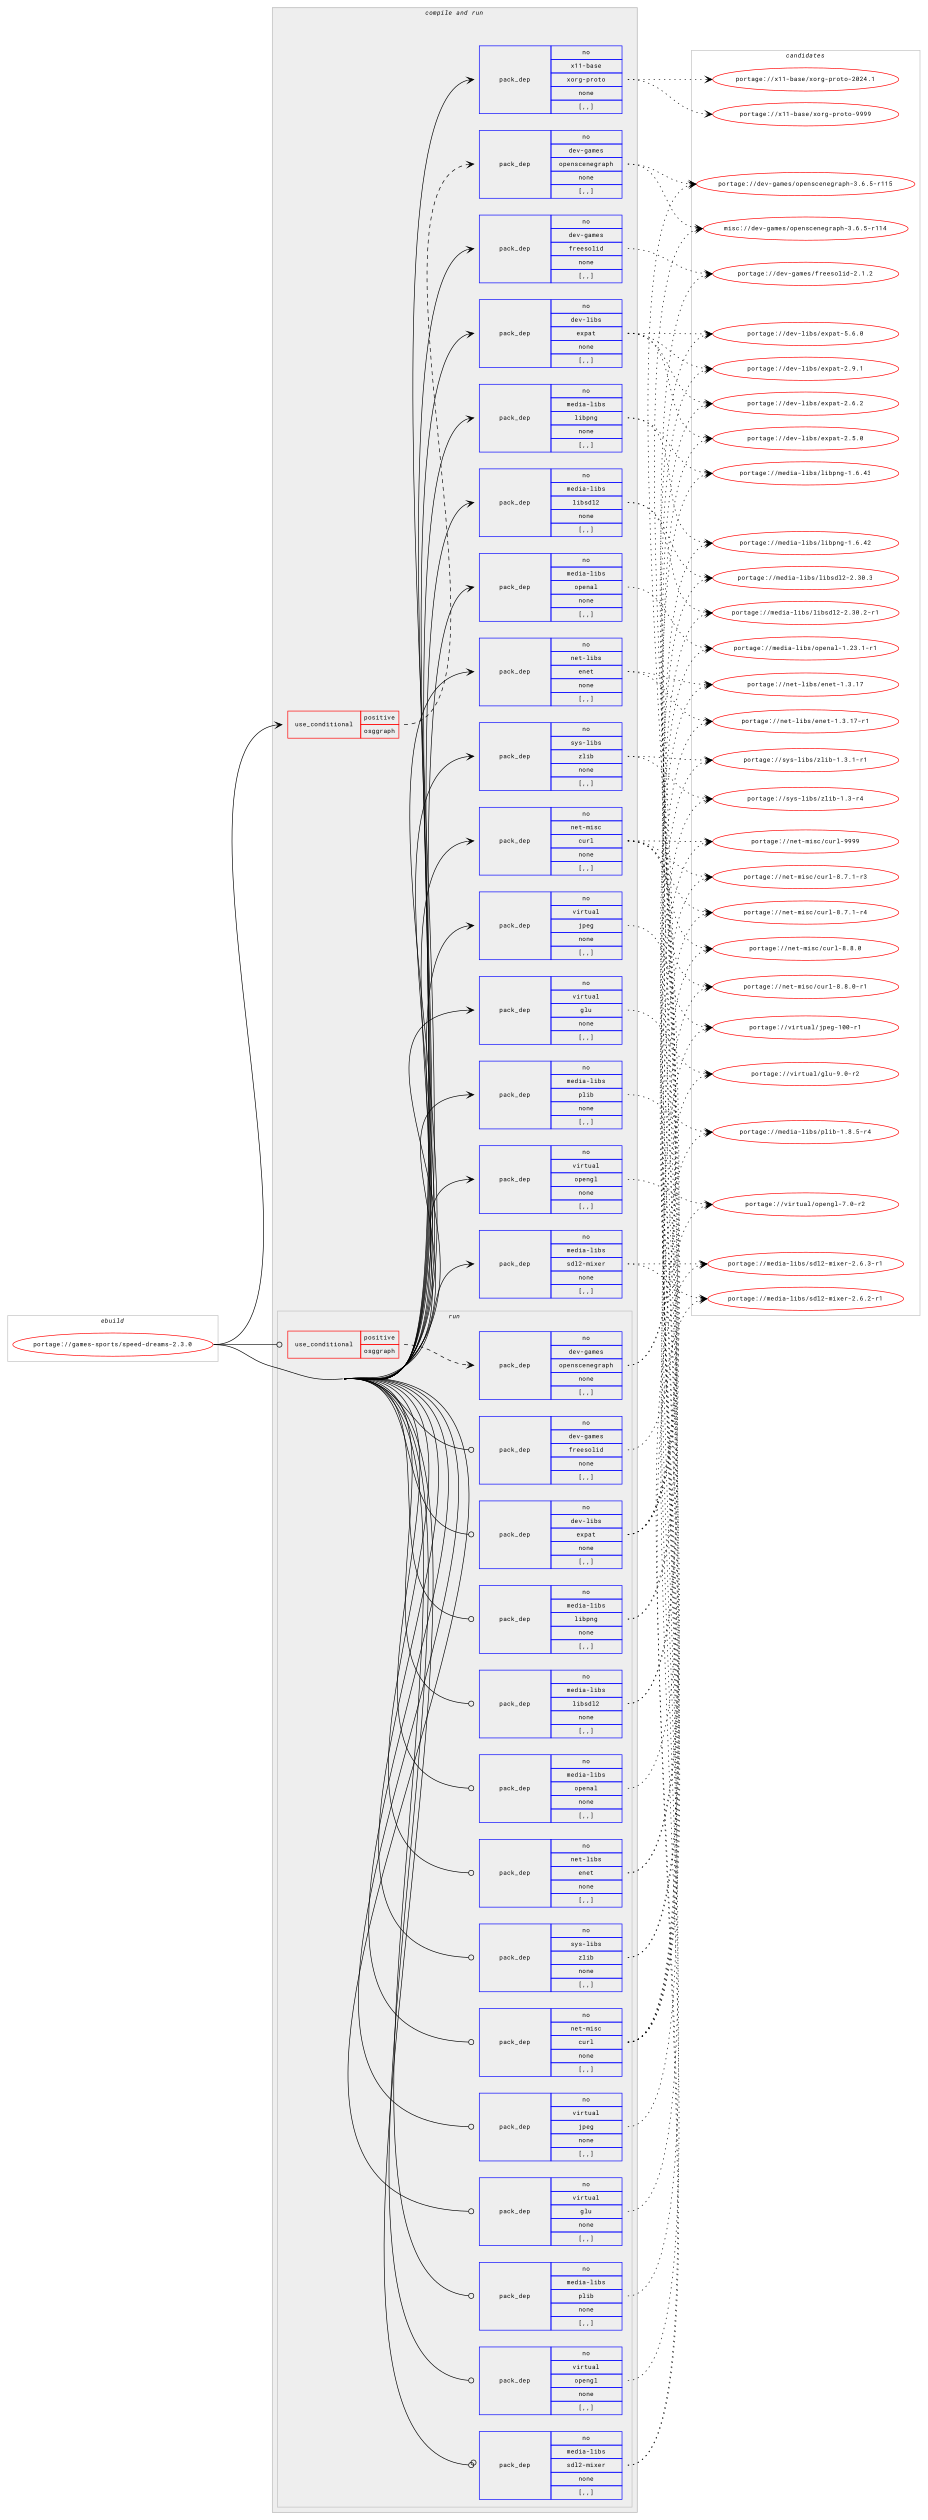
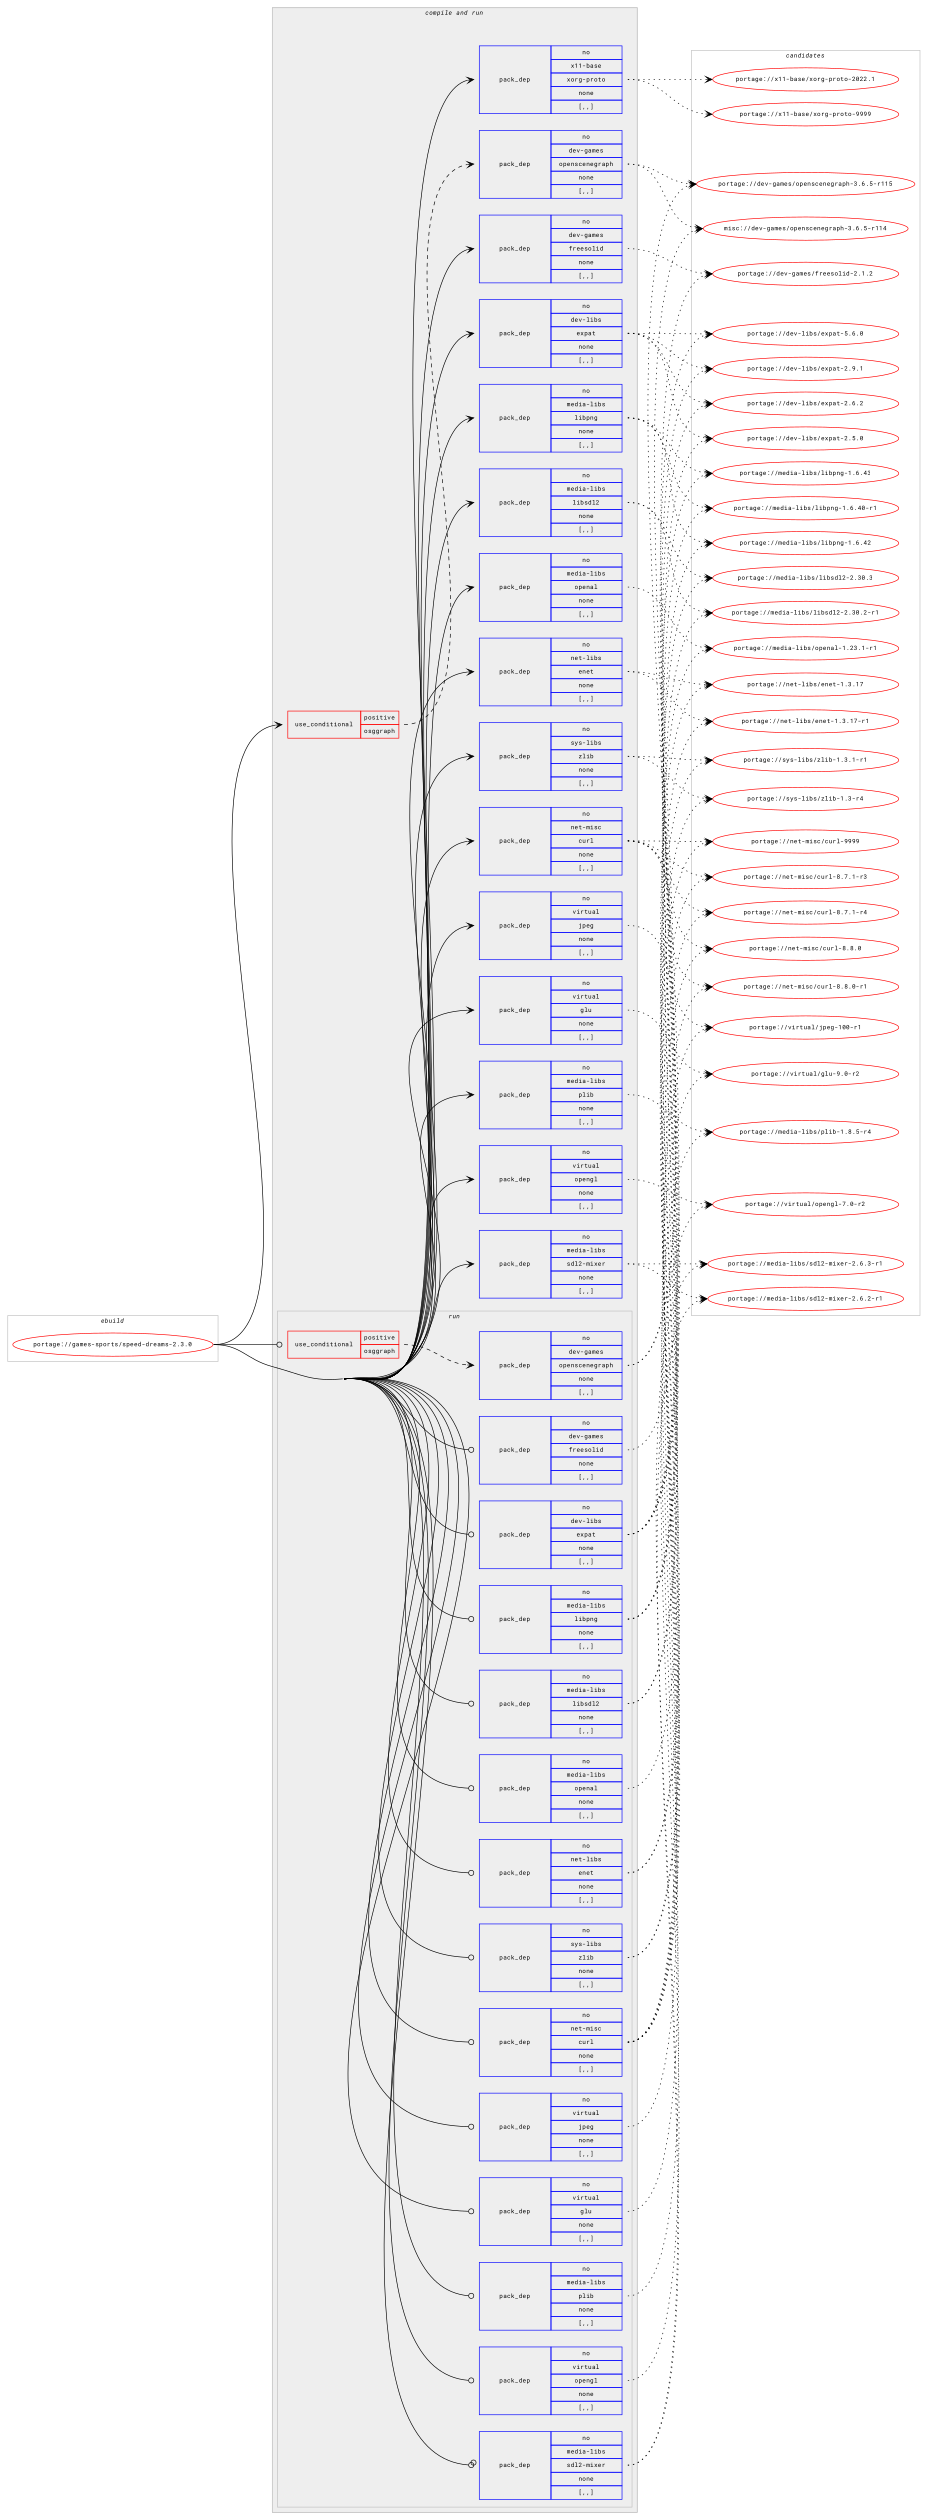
node "portage://x11-base/xorg-proto-2024.1": label "portage://x11-base/xorg-proto-2024.1" -> "portage://x11-base/xorg-proto-2022.1"
node "portage://media-libs/libpng-1.6.40-r1": added
